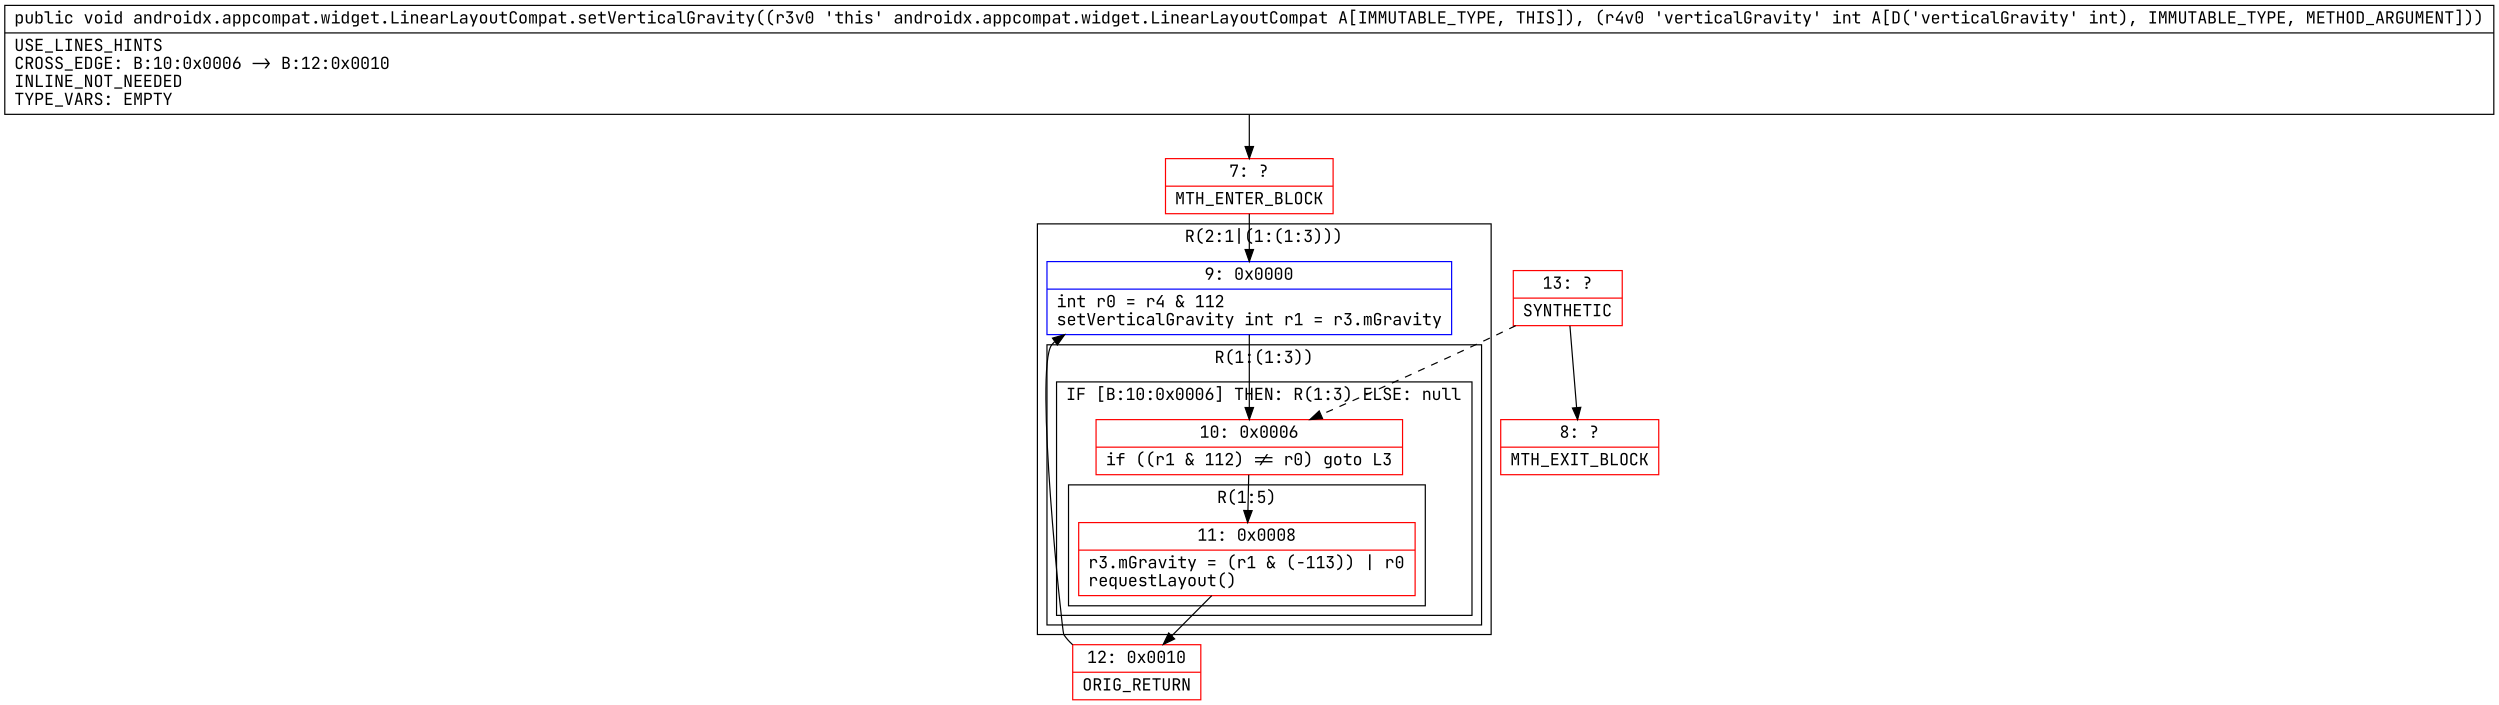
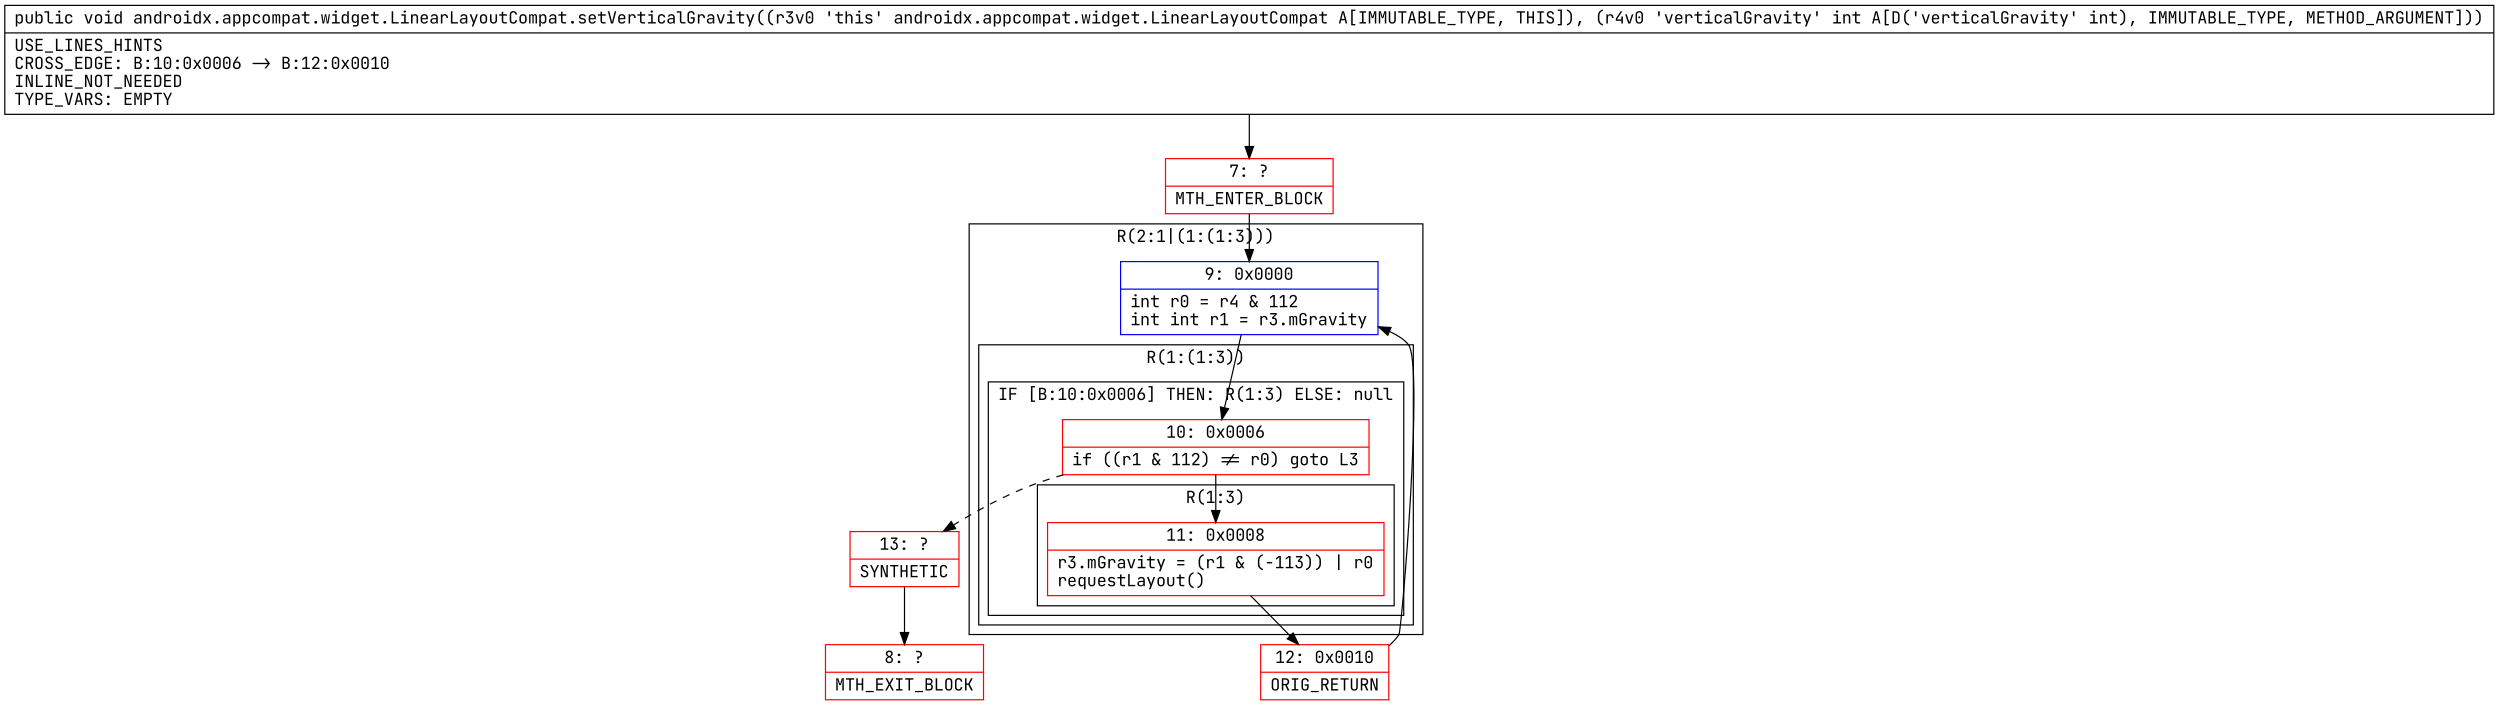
node "9: 0x0000": text "setVerticalGravity int r1 = r3.mGravity" -> "int int r1 = r3.mGravity"
edge "13: ?" -> "10: 0x0006": reversed
cluster "R(1:5)": label "R(1:5)" -> "R(1:3)"
